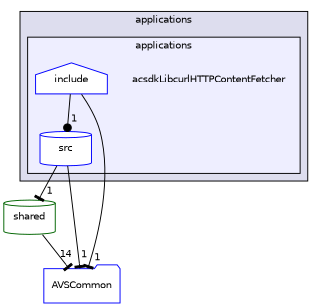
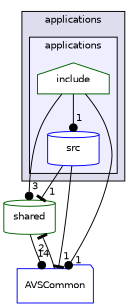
node "include": color blue -> darkgreen
node "acsdkLibcurlHTTPContentFetcher": removed
edge "include" -> "shared": added
edge "include" -> "AVSCommon": arrowhead tee -> dot
edge "shared" -> "AVSCommon": arrowhead tee -> dot
edge "AVSCommon" -> "shared": added
